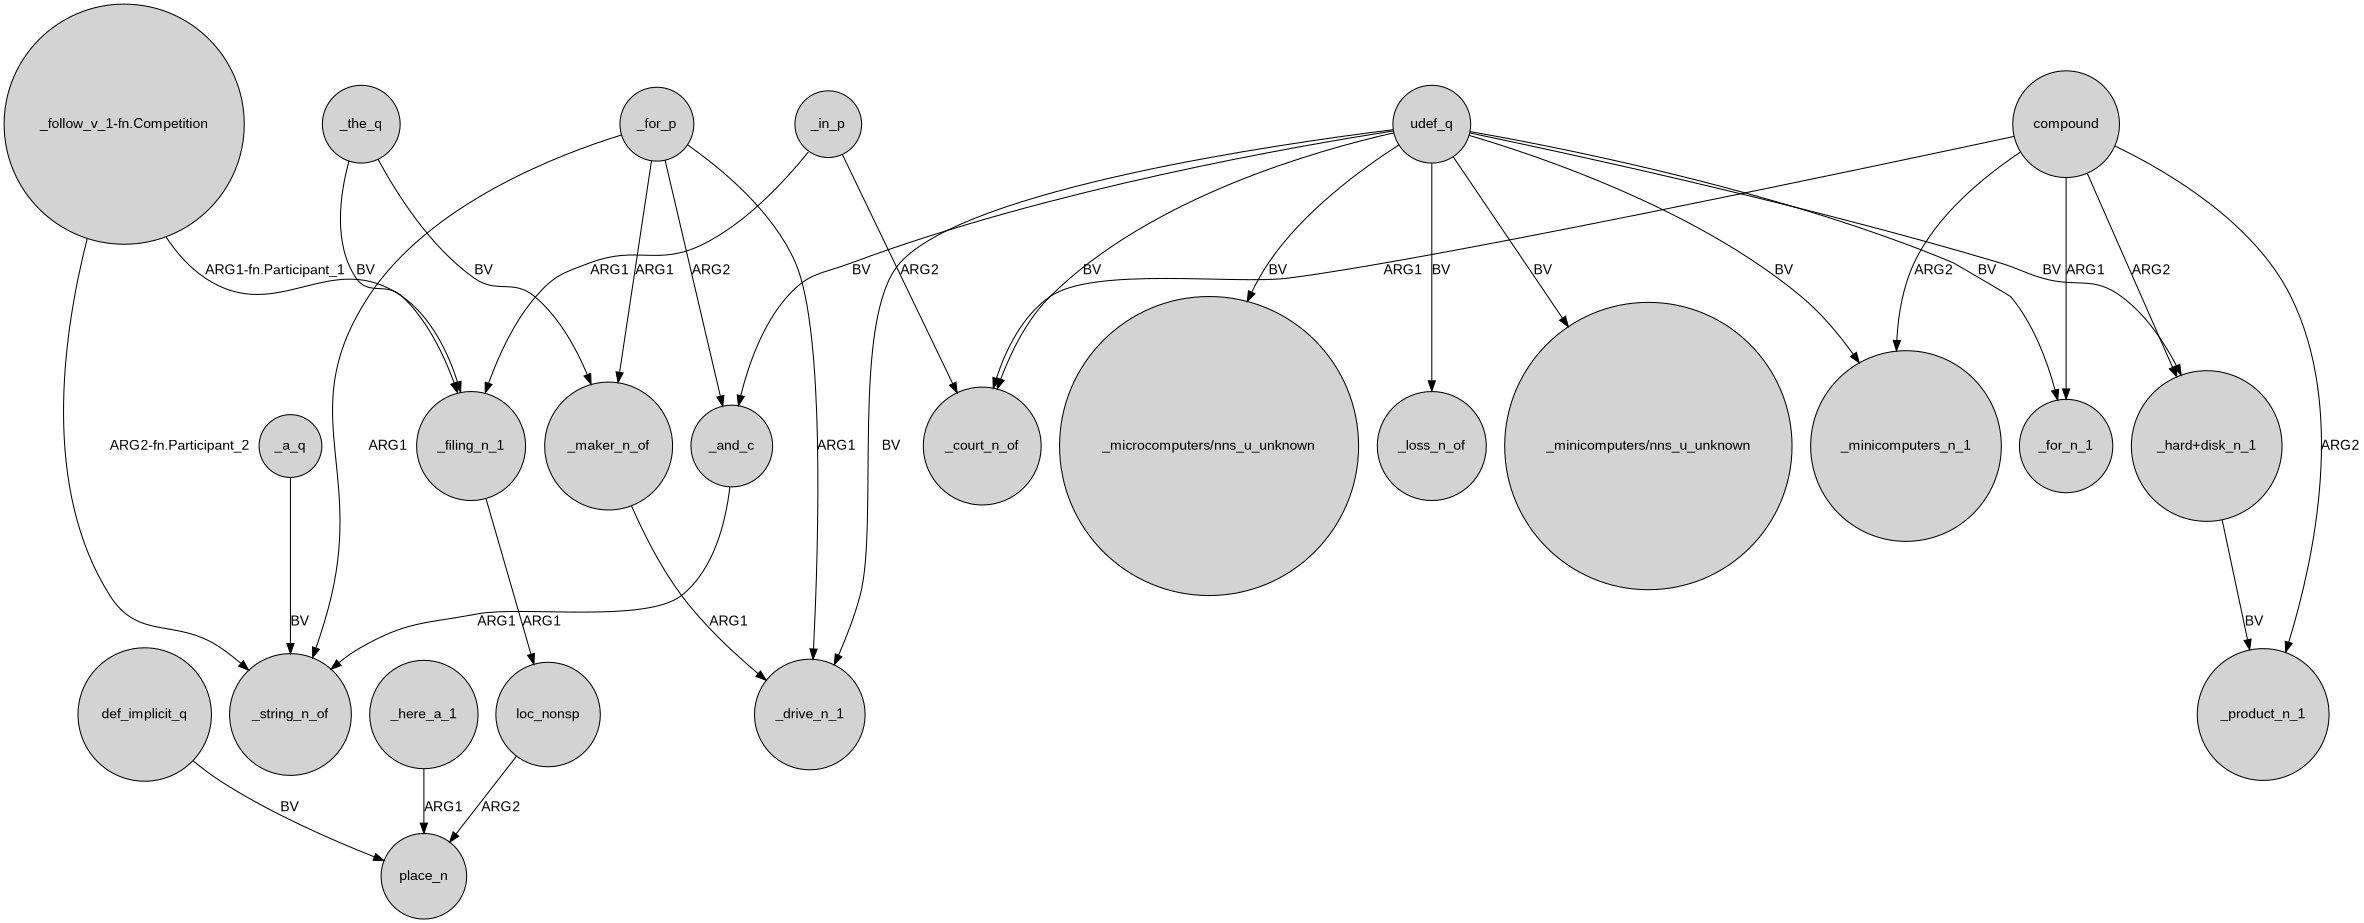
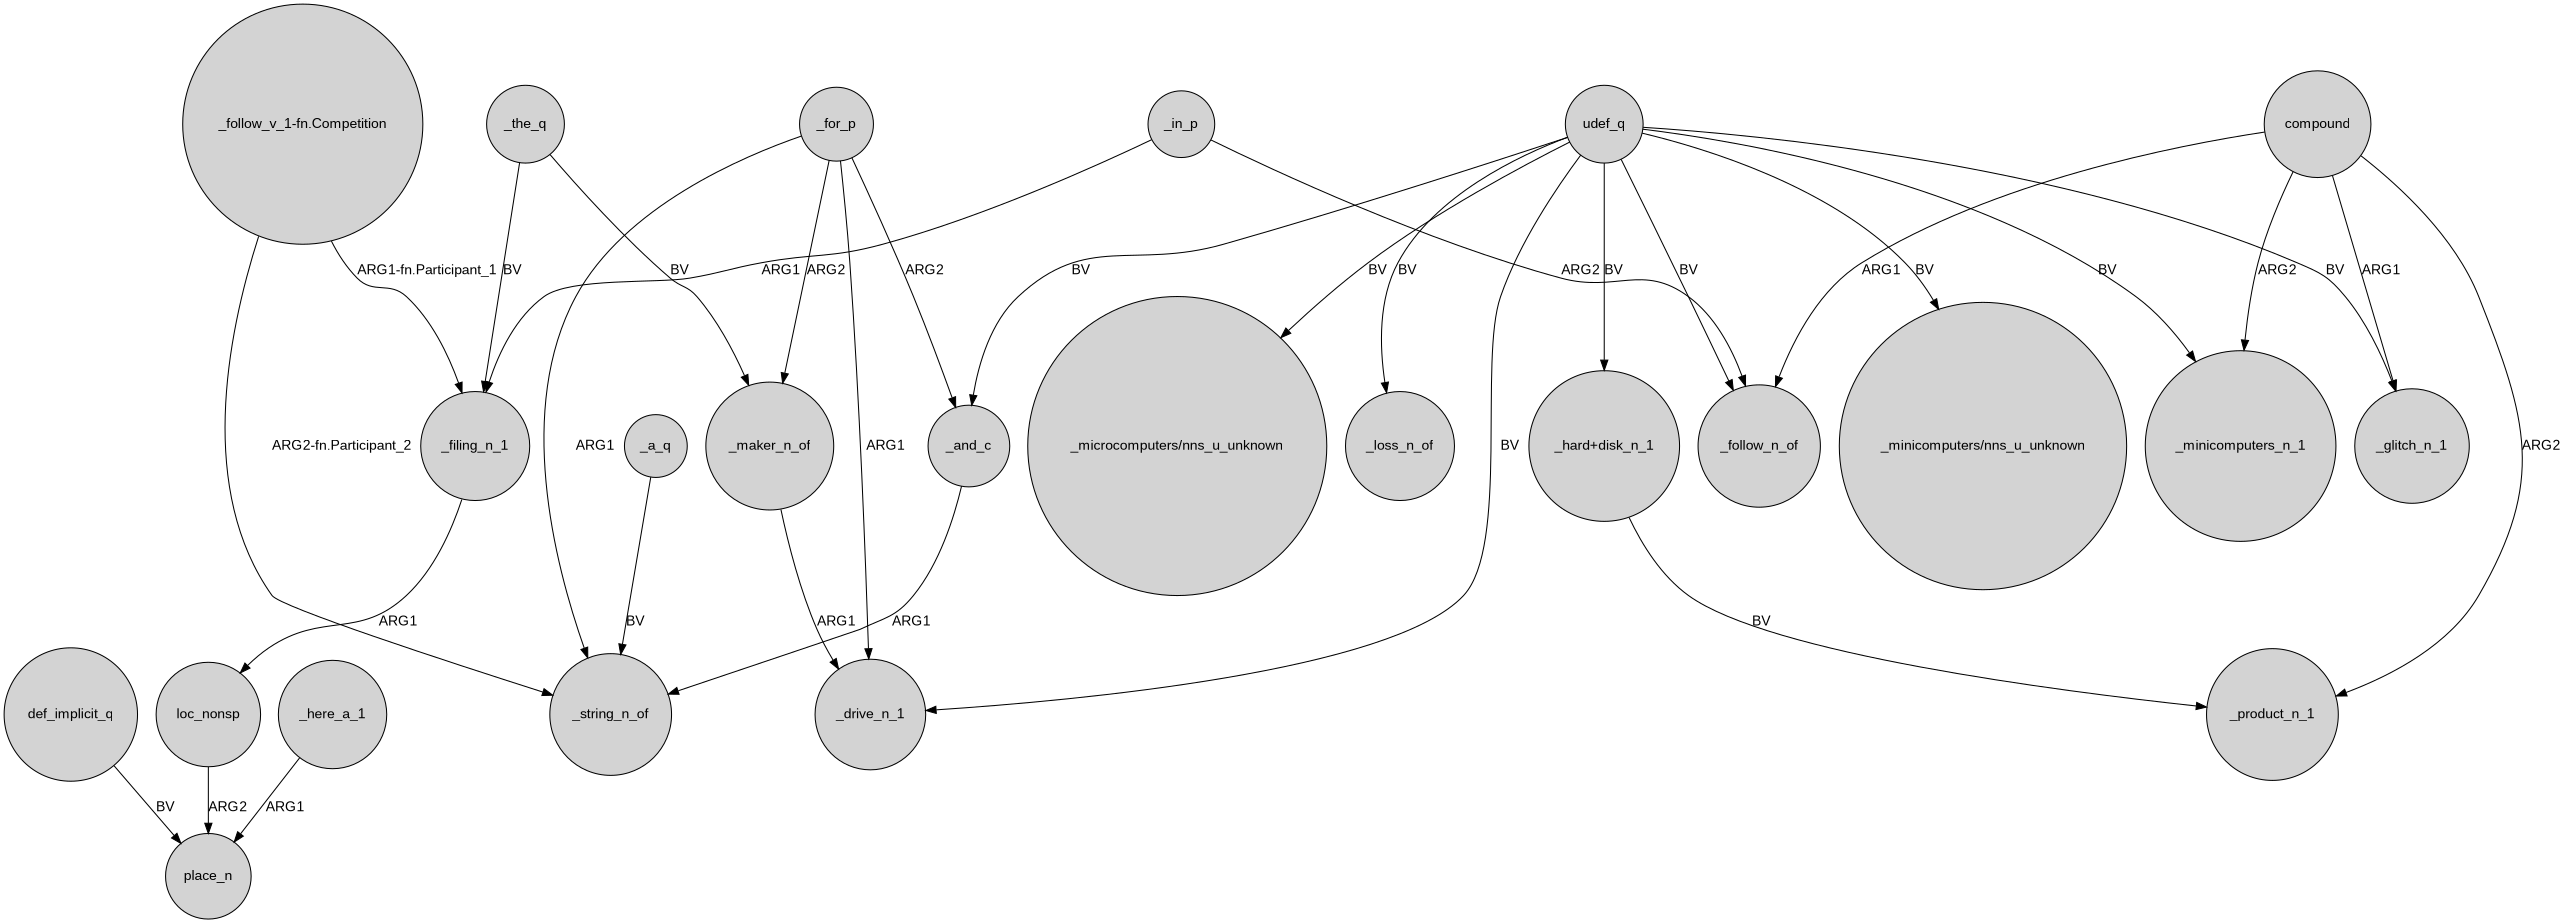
edge "_for_p" -> "_maker_n_of": label "ARG1" -> "ARG2"
edge "compound" -> "_hard+disk_n_1": removed, label "ARG2"
node "_court_n_of": label "_court_n_of" -> "_follow_n_of"
node "_for_n_1": label "_for_n_1" -> "_glitch_n_1"
